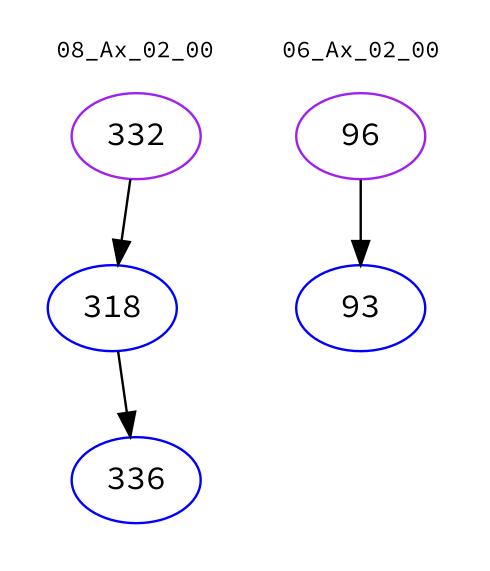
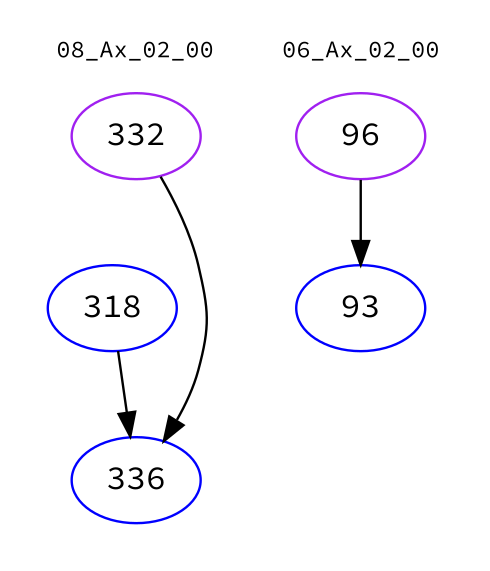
edge "332" -> "318": now "332" -> "336"
